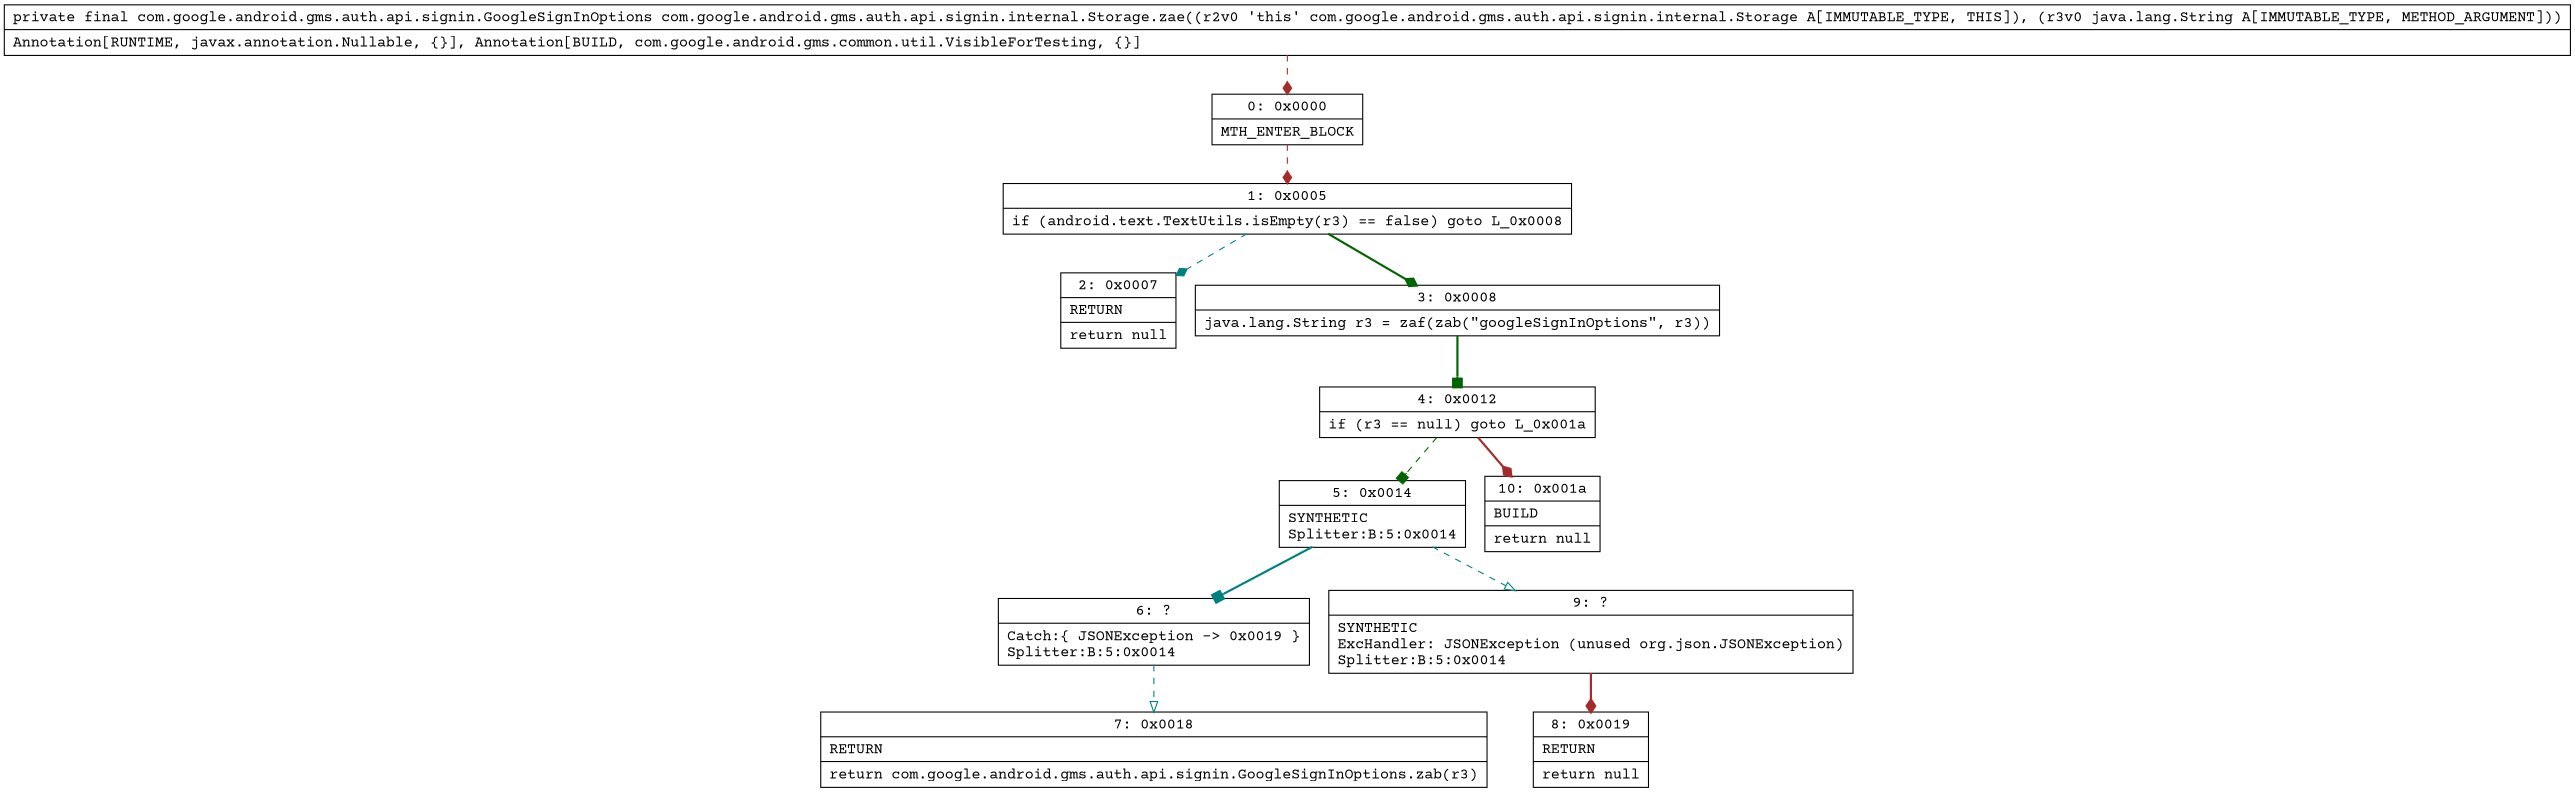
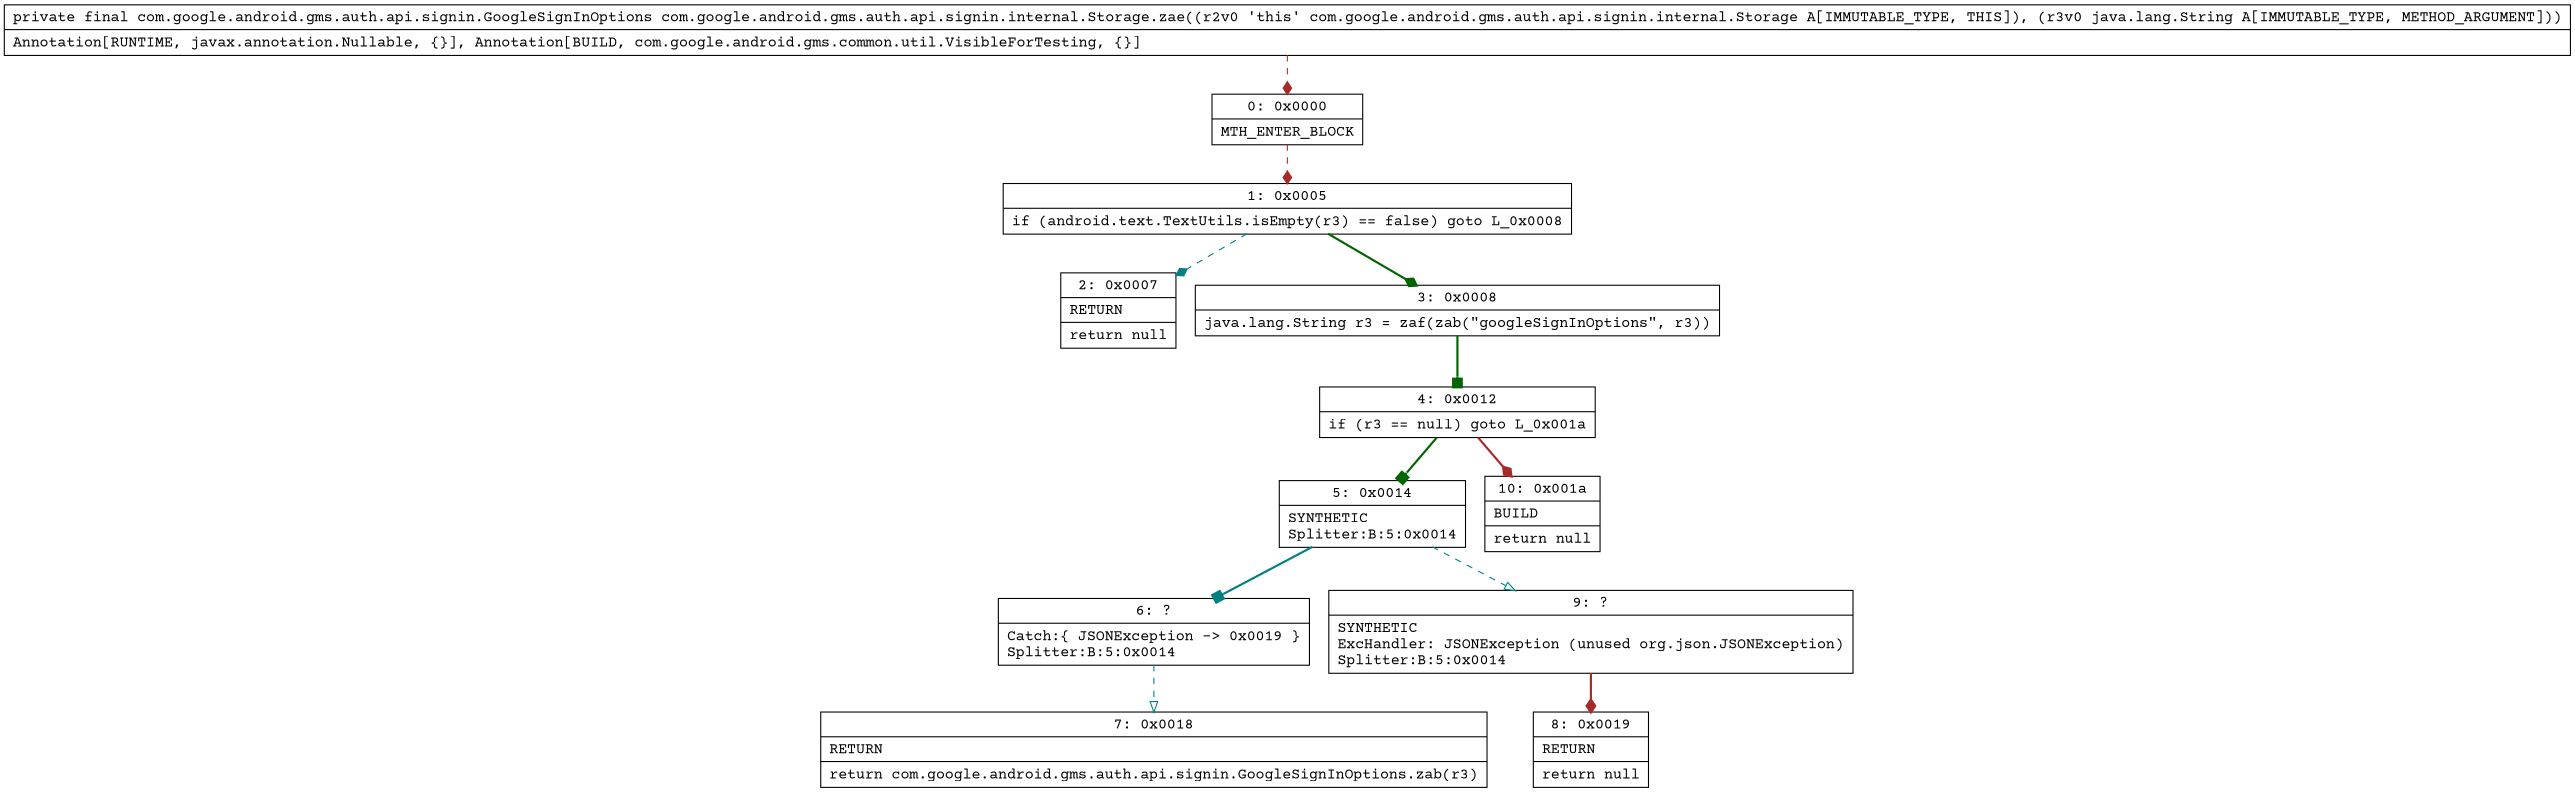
edge "4: 0x0012" -> "5: 0x0014": style dashed -> bold
